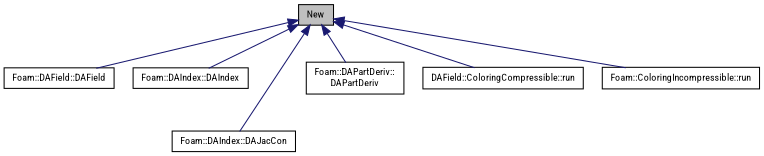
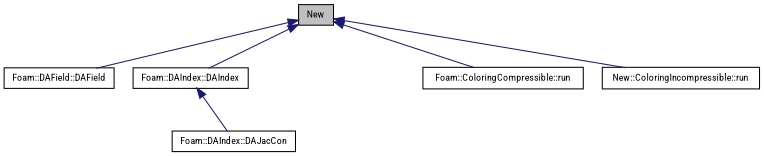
node "Foam::DAPartDeriv:: DAPartDeriv": removed
node "DAField::ColoringCompressible::run": label "DAField::ColoringCompressible::run" -> "Foam::ColoringCompressible::run"
node "Foam::ColoringIncompressible::run": label "Foam::ColoringIncompressible::run" -> "New::ColoringIncompressible::run"
edge "Foam::DAIndex::DAJacCon" -> "New": now "Foam::DAIndex::DAJacCon" -> "Foam::DAIndex::DAIndex"
